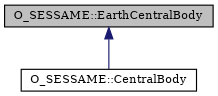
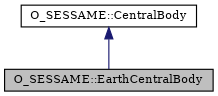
edge "O_SESSAME::CentralBody" -> "O_SESSAME::EarthCentralBody": reversed
